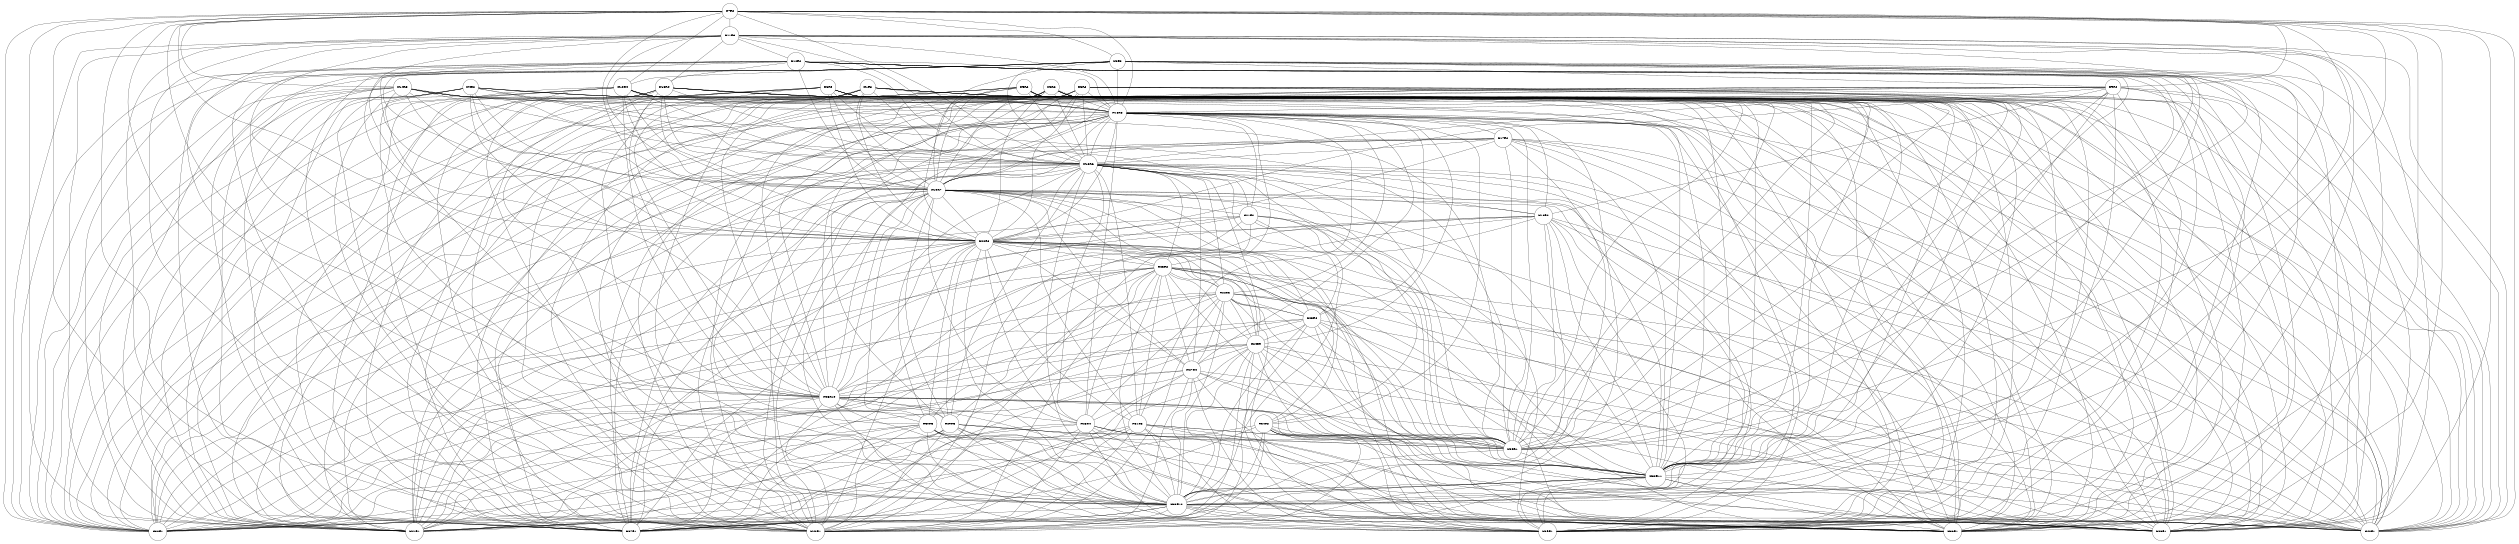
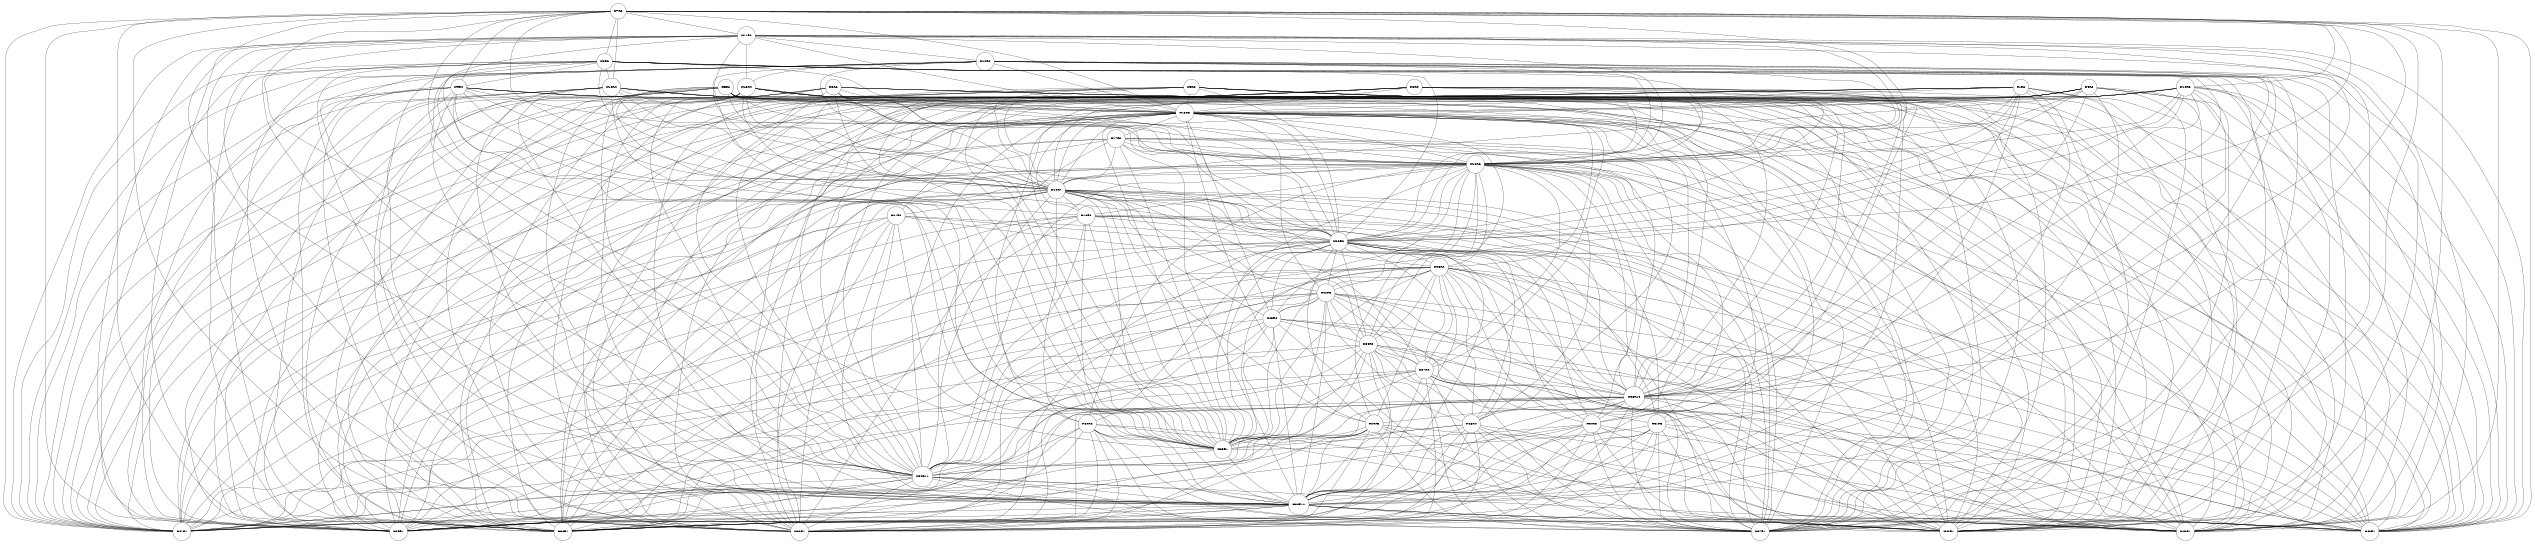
edge "N1R2" -- "N35R1": now "N1R2" -- "N30R3"
edge "N16R6" -- "N21R2": now "N16R6" -- "N26R10"
